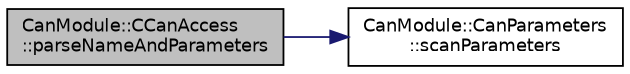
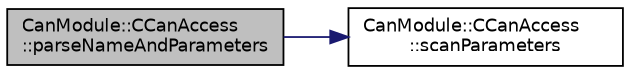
node "CanModule::CanParameters ::scanParameters": label "CanModule::CanParameters ::scanParameters" -> "CanModule::CCanAccess ::scanParameters"
